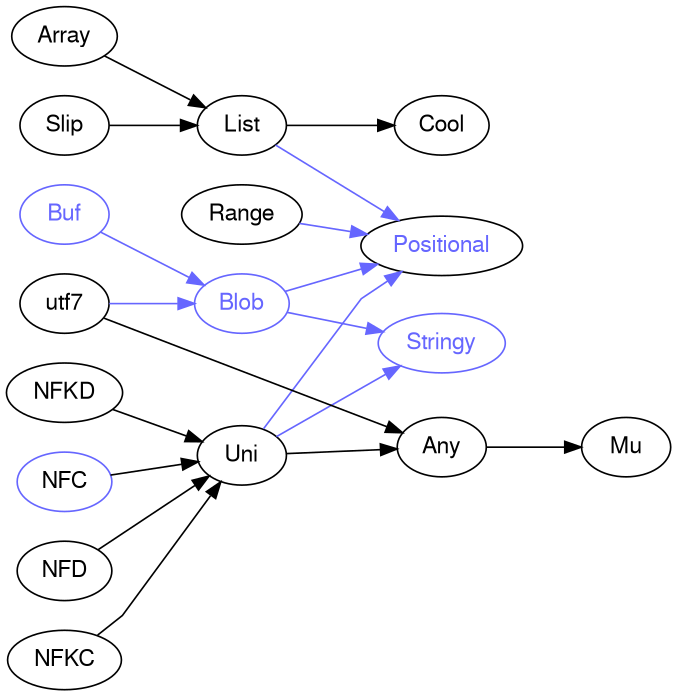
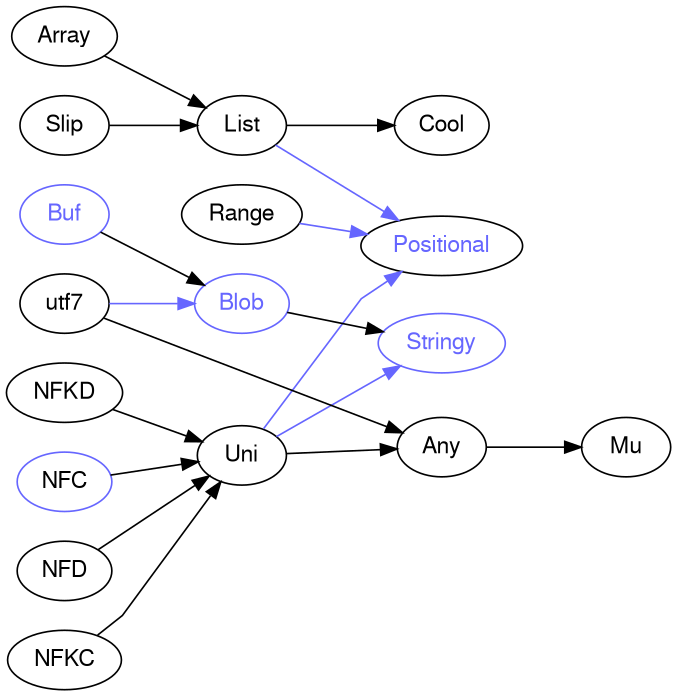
edge "Buf" -> "Blob": color #6666ff -> #000000
edge "Blob" -> "Positional": removed
edge "Blob" -> "Stringy": color #6666ff -> #000000
